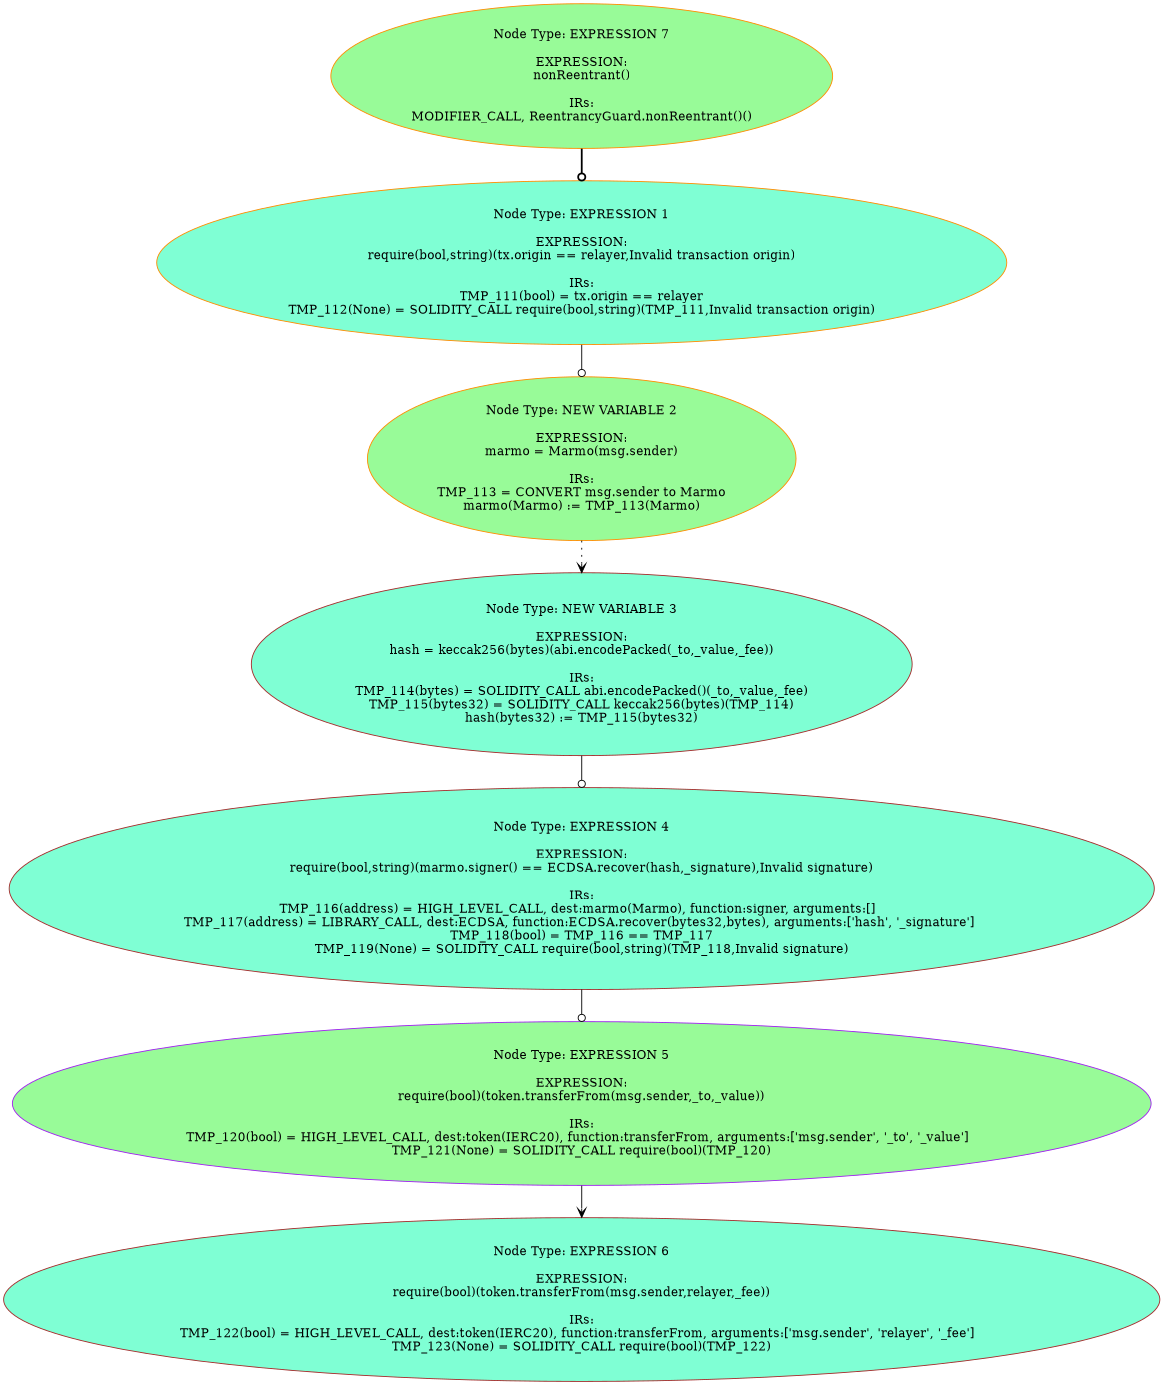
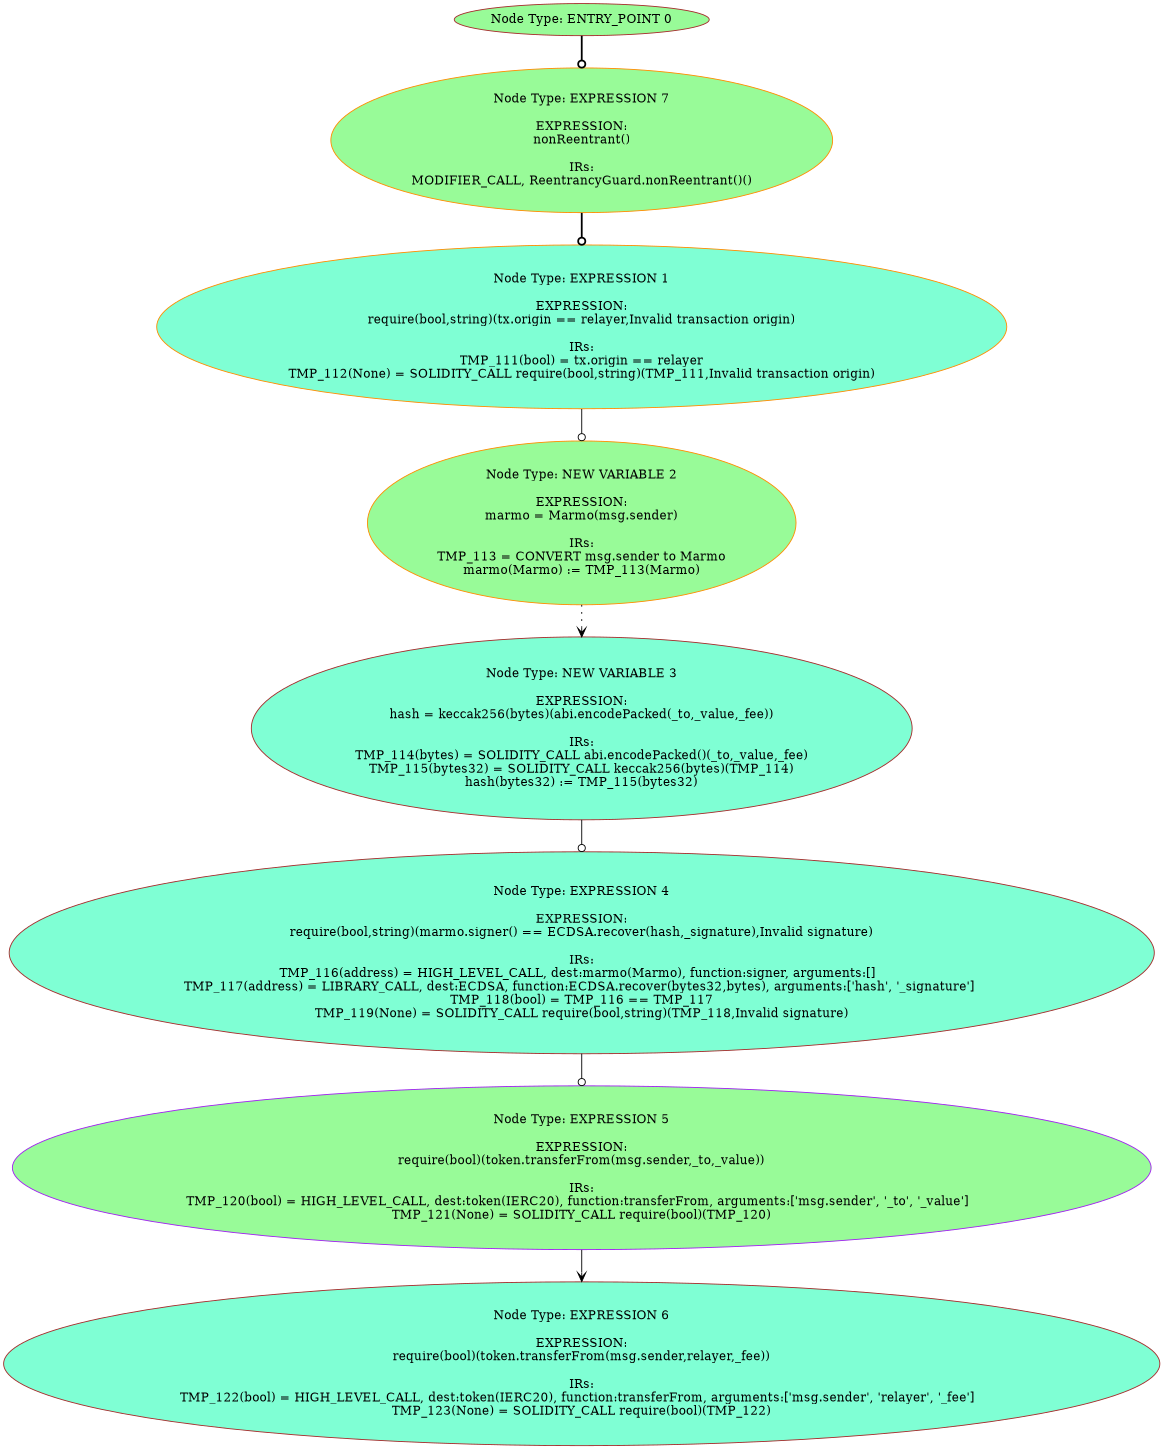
node "Node Type: ENTRY_POINT 0": added
